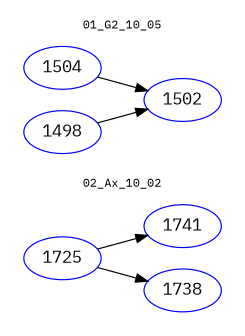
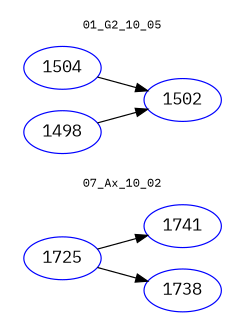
cluster "02_Ax_10_02": label "02_Ax_10_02" -> "07_Ax_10_02"
